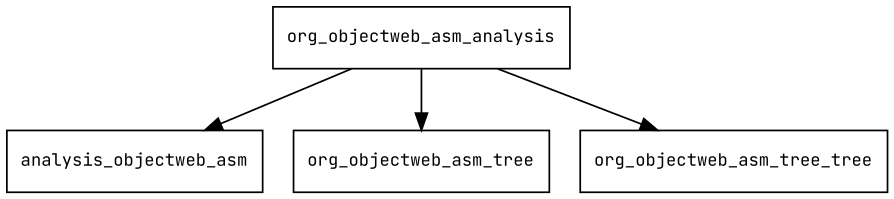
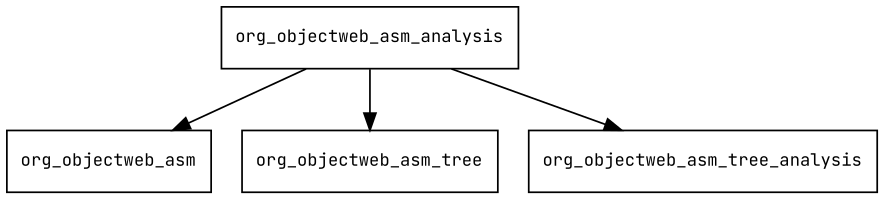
node "analysis_objectweb_asm": label "analysis_objectweb_asm" -> "org_objectweb_asm"
node "org_objectweb_asm_tree_tree": label "org_objectweb_asm_tree_tree" -> "org_objectweb_asm_tree_analysis"
